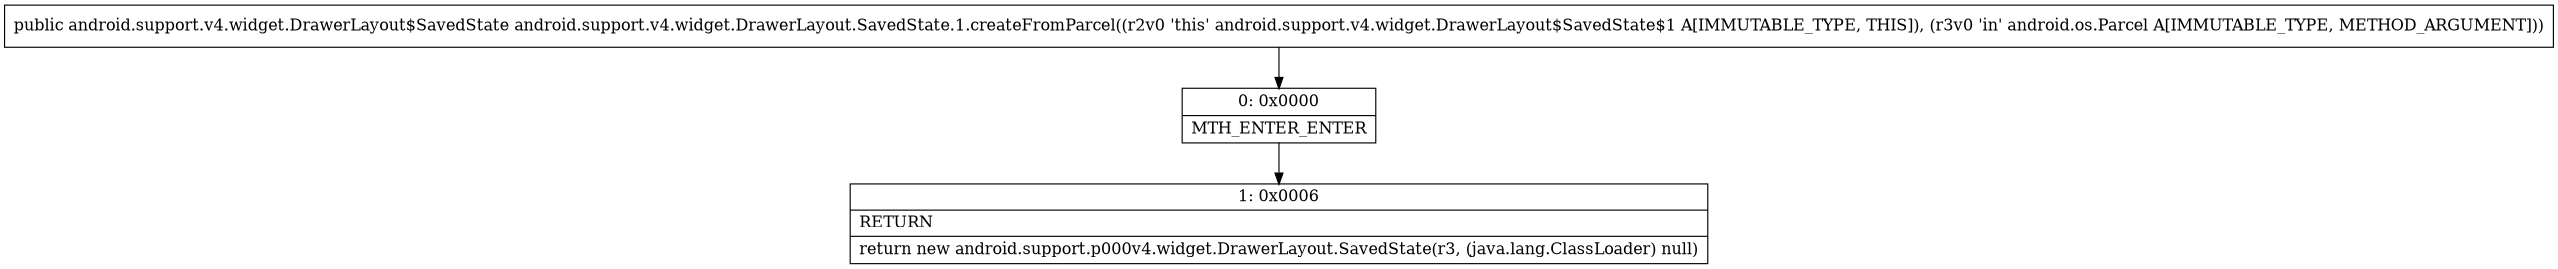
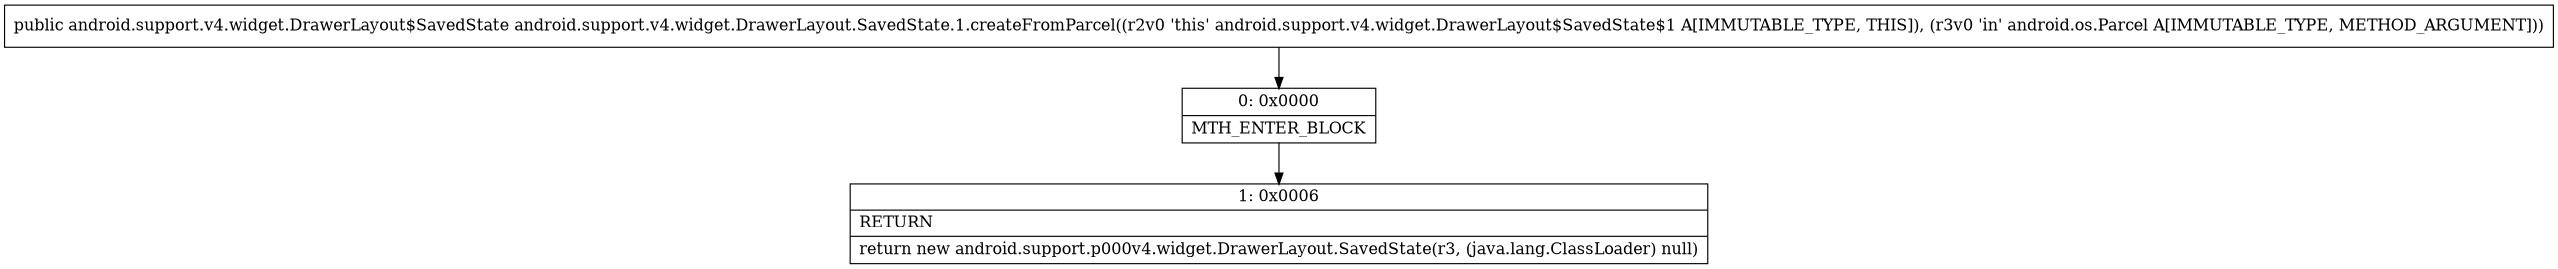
node "0: 0x0000": text "MTH_ENTER_ENTER" -> "MTH_ENTER_BLOCK"
